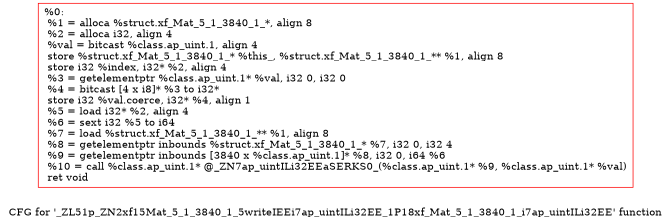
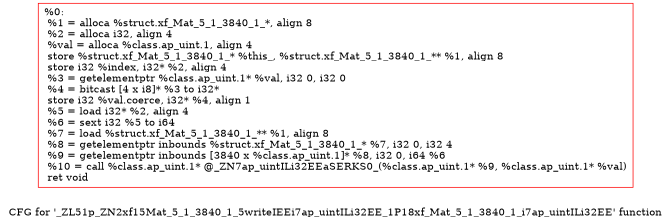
node "%0:": text "%val = bitcast %class.ap_uint.1, align 4" -> "%val = alloca %class.ap_uint.1, align 4"
